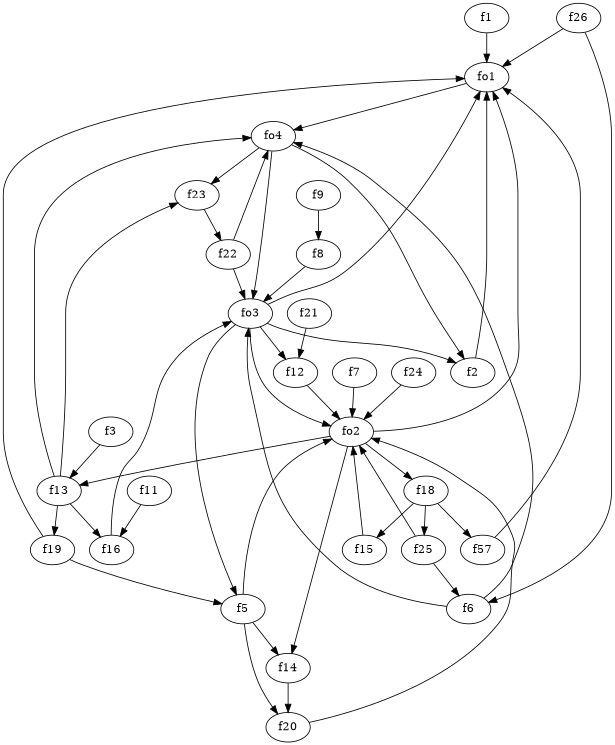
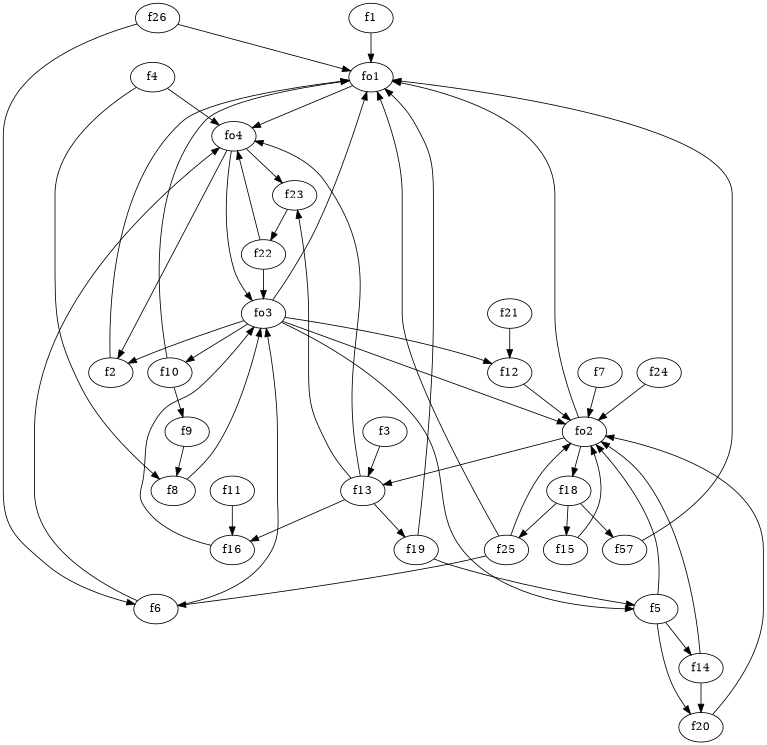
node "f4": added
edge "f25" -> "fo1": added
node "f10": added
edge "fo2" -> "f14": reversed
